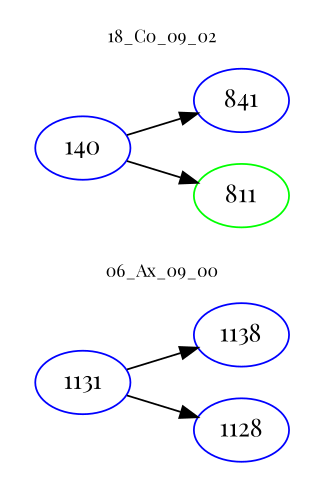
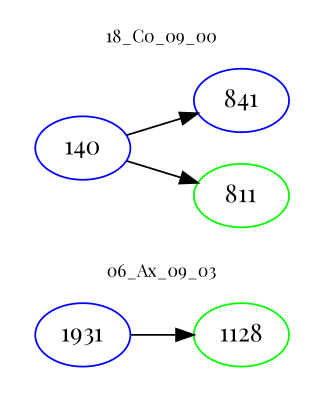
cluster "18_C0_09_02": label "18_C0_09_02" -> "18_C0_09_00"
cluster "06_Ax_09_00": label "06_Ax_09_00" -> "06_Ax_09_03"
node "1138": removed
node "1131": label "1131" -> "1931"
node "1128": color blue -> green
